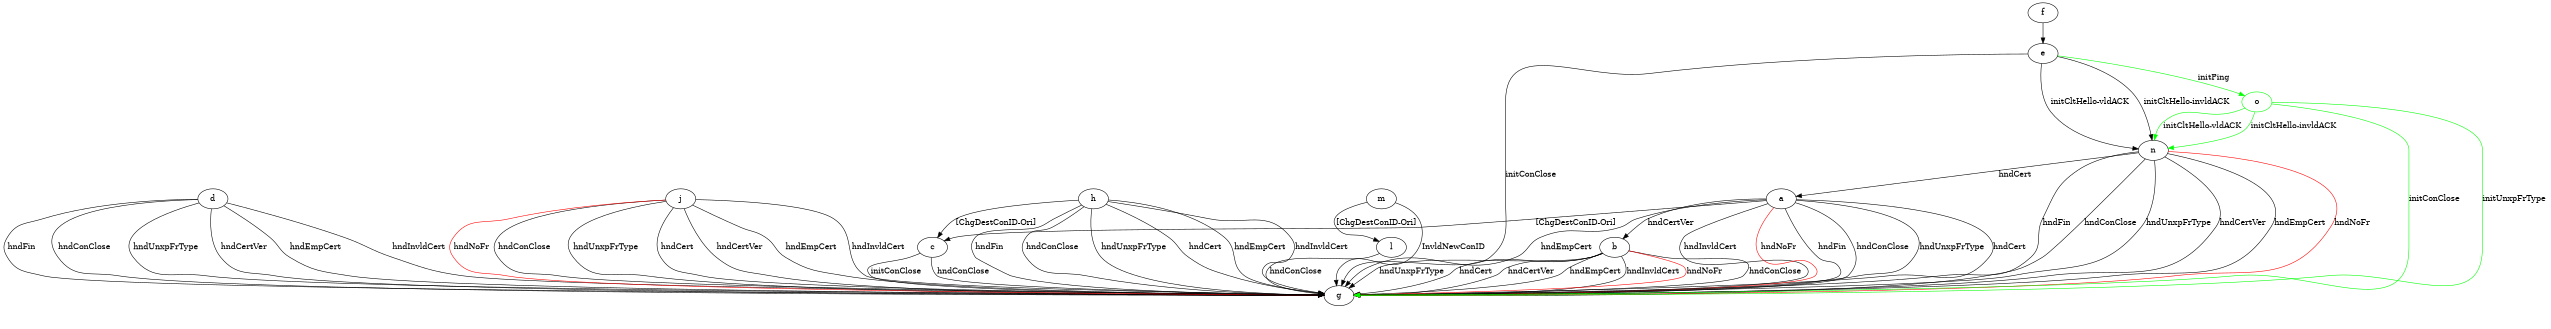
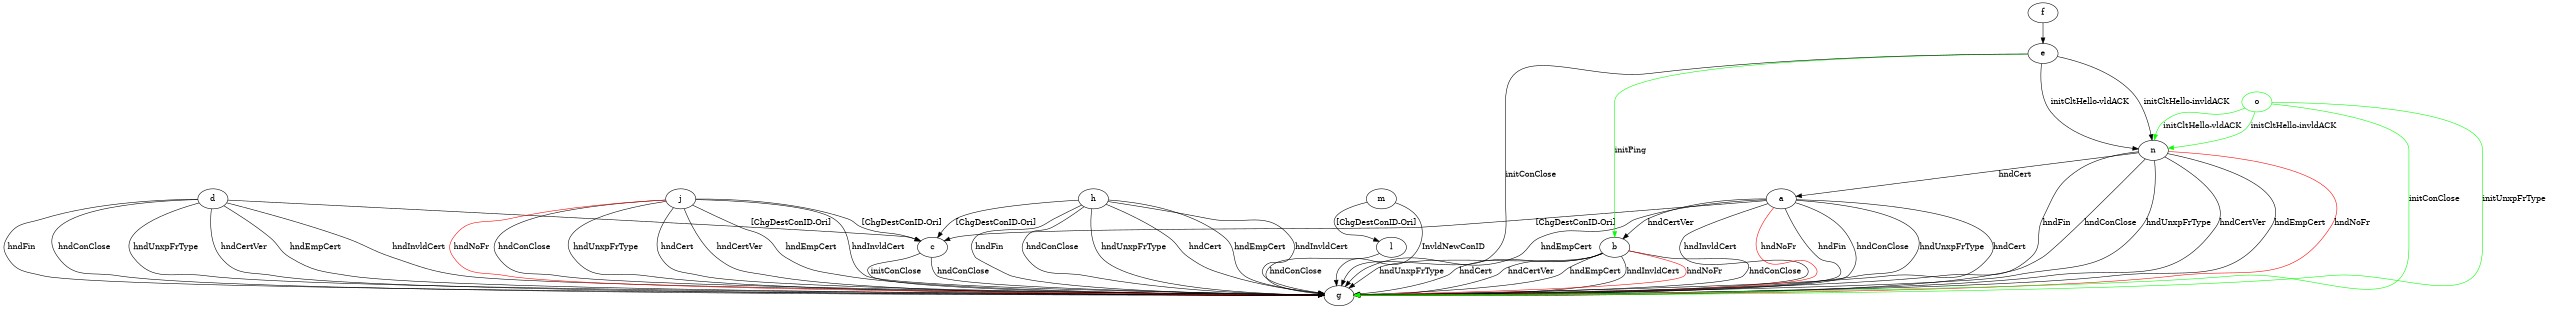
edge "e" -> "o": now "e" -> "b"
edge "j" -> "c": added, label "[ChgDestConID-Ori]"
edge "d" -> "c": added, label "[ChgDestConID-Ori]"
